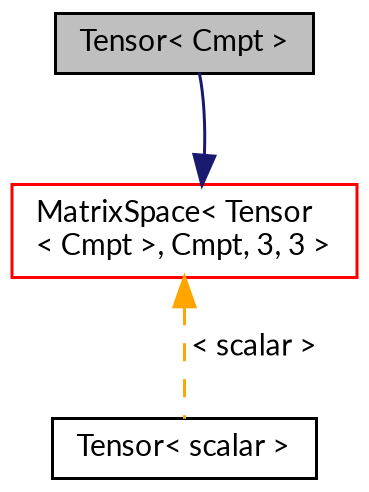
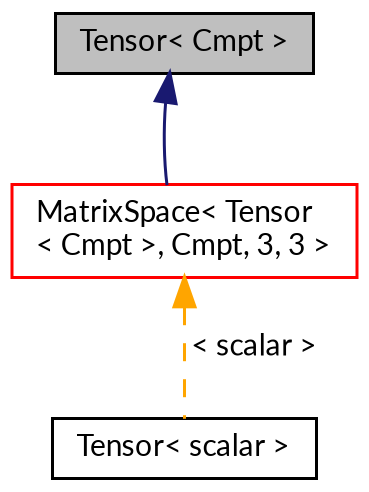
edge "Tensor< Cmpt >" -> "MatrixSpace< Tensor < Cmpt >, Cmpt, 3, 3 >": reversed
